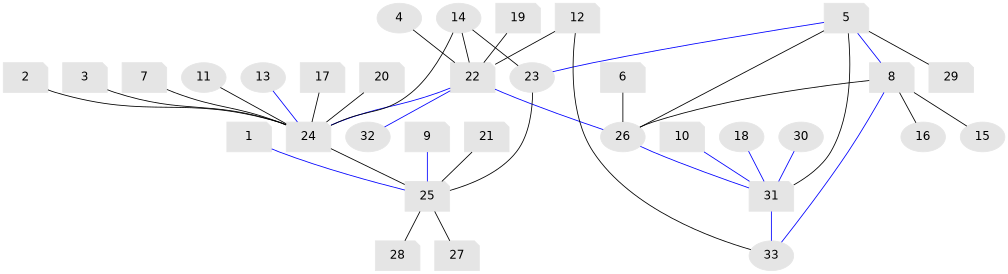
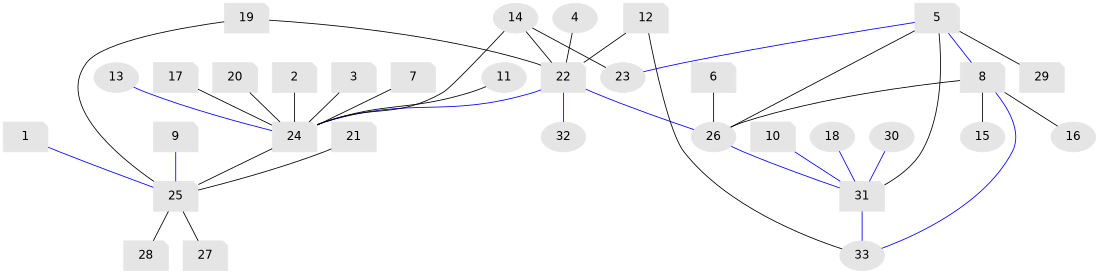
edge "23" -- "25": now "19" -- "25"
